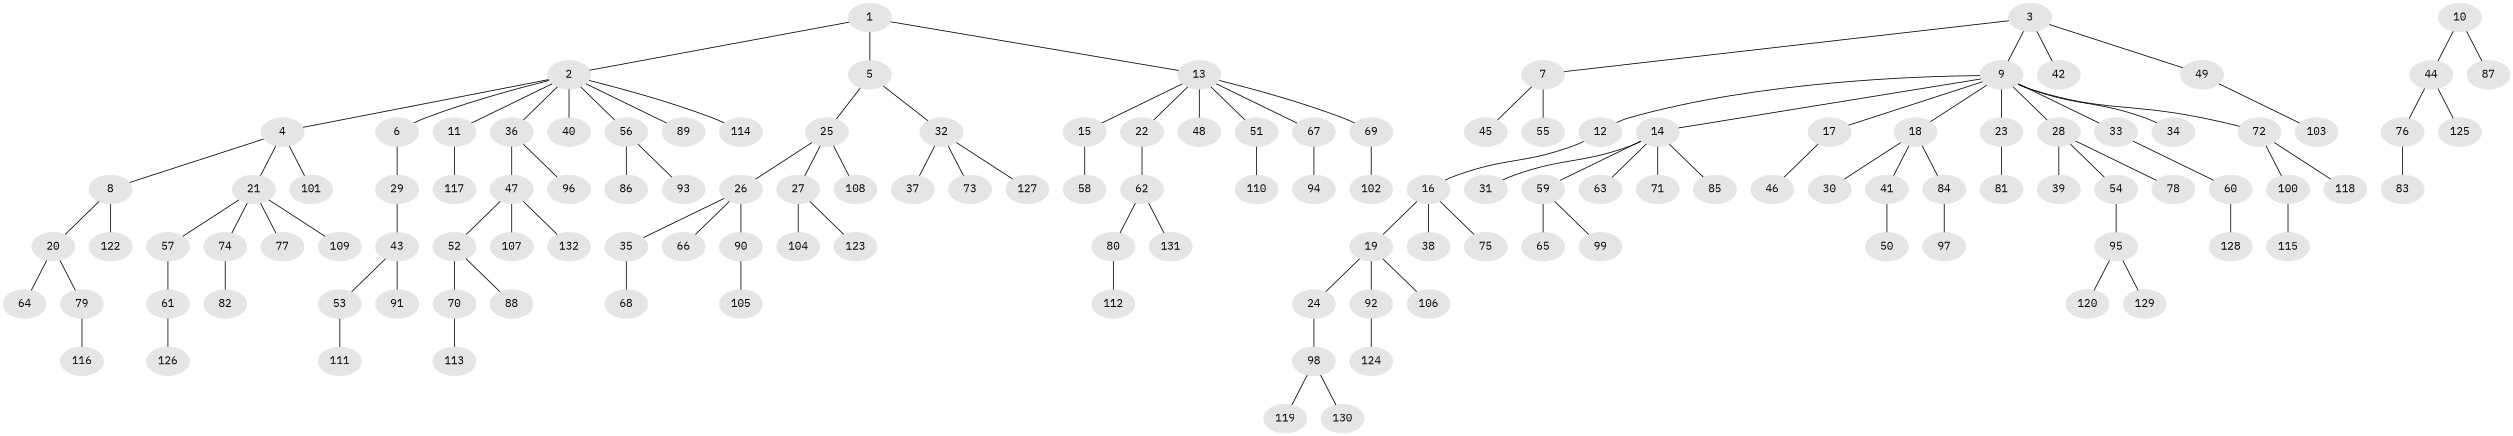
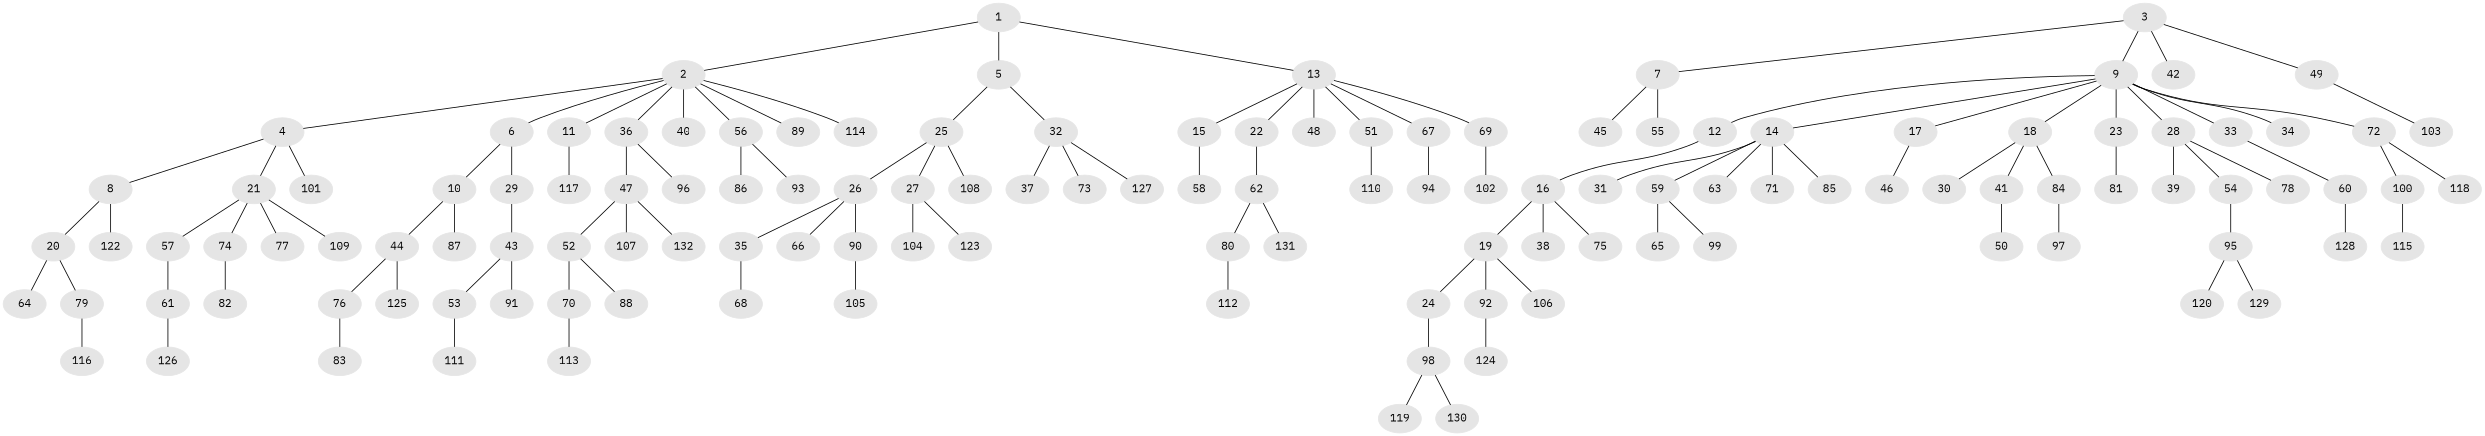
edge "6" -- "10": added
